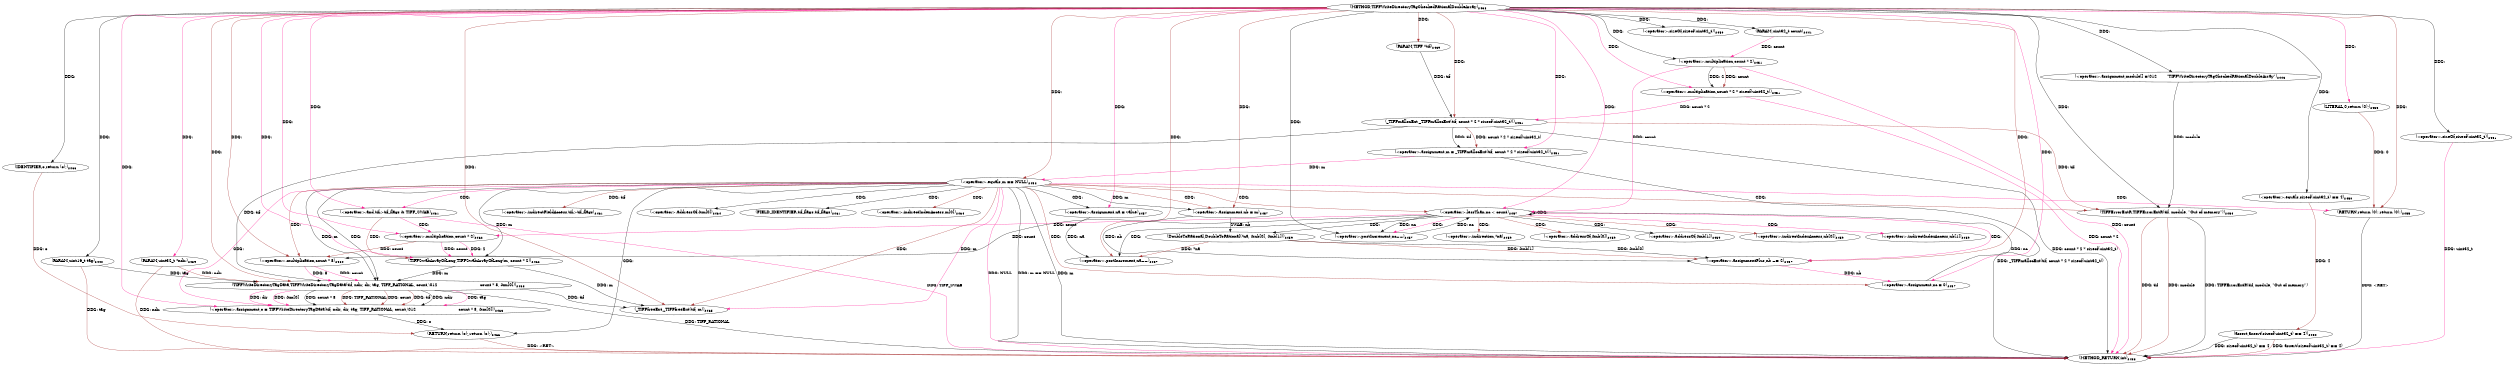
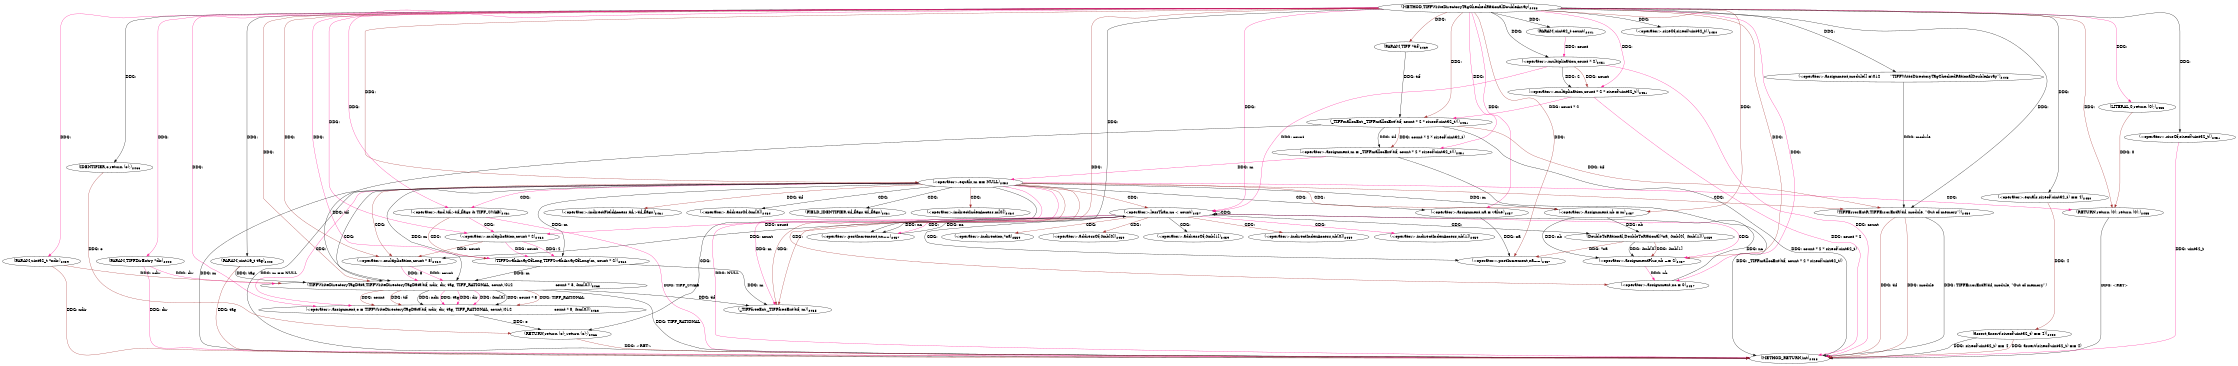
edge "(<operator>.assignment,nb = m)" -> "(DoubleToRational,DoubleToRational(*na, &nb[0], &nb[1]))": label "SWAB: nb" -> "DDG: nb"
node "(<operator>.indirection,*na)": text "2459" -> "2559"
node "(PARAM,TIFFDirEntry *dir)": added
